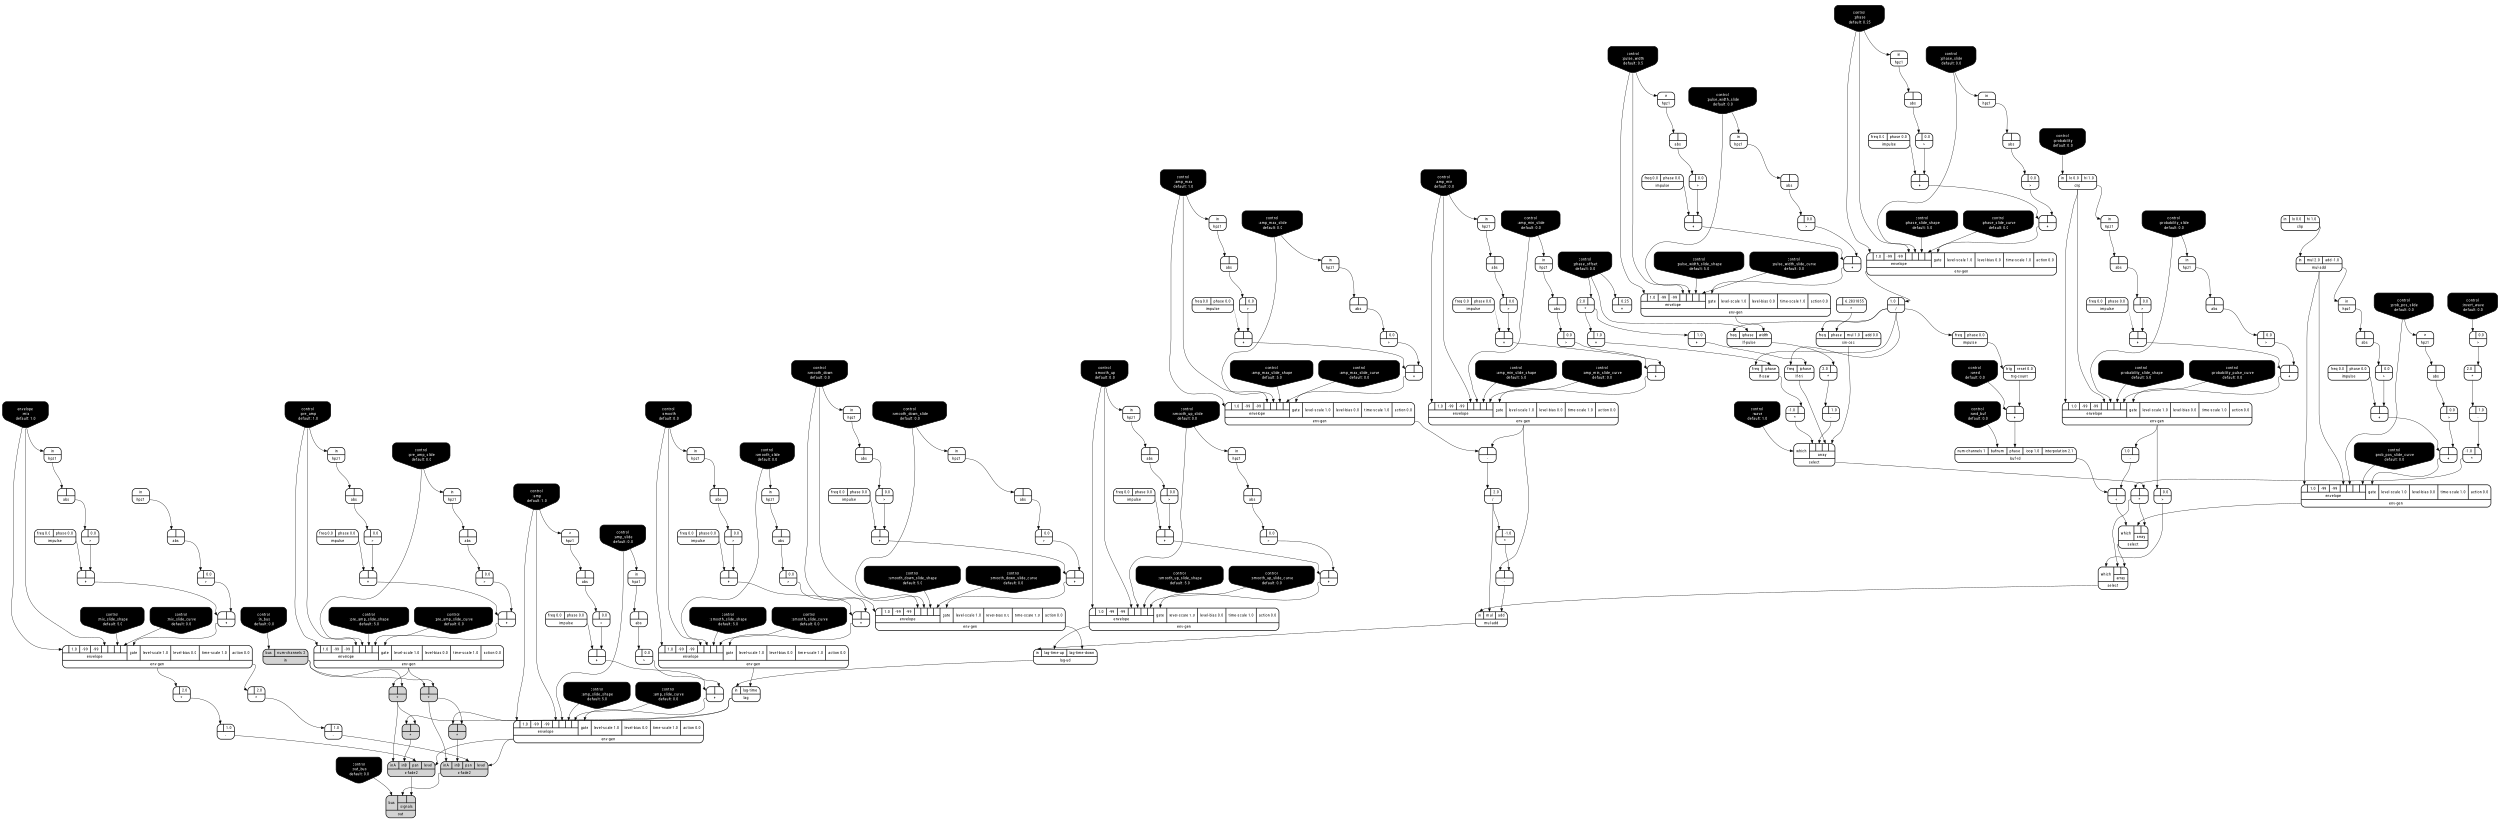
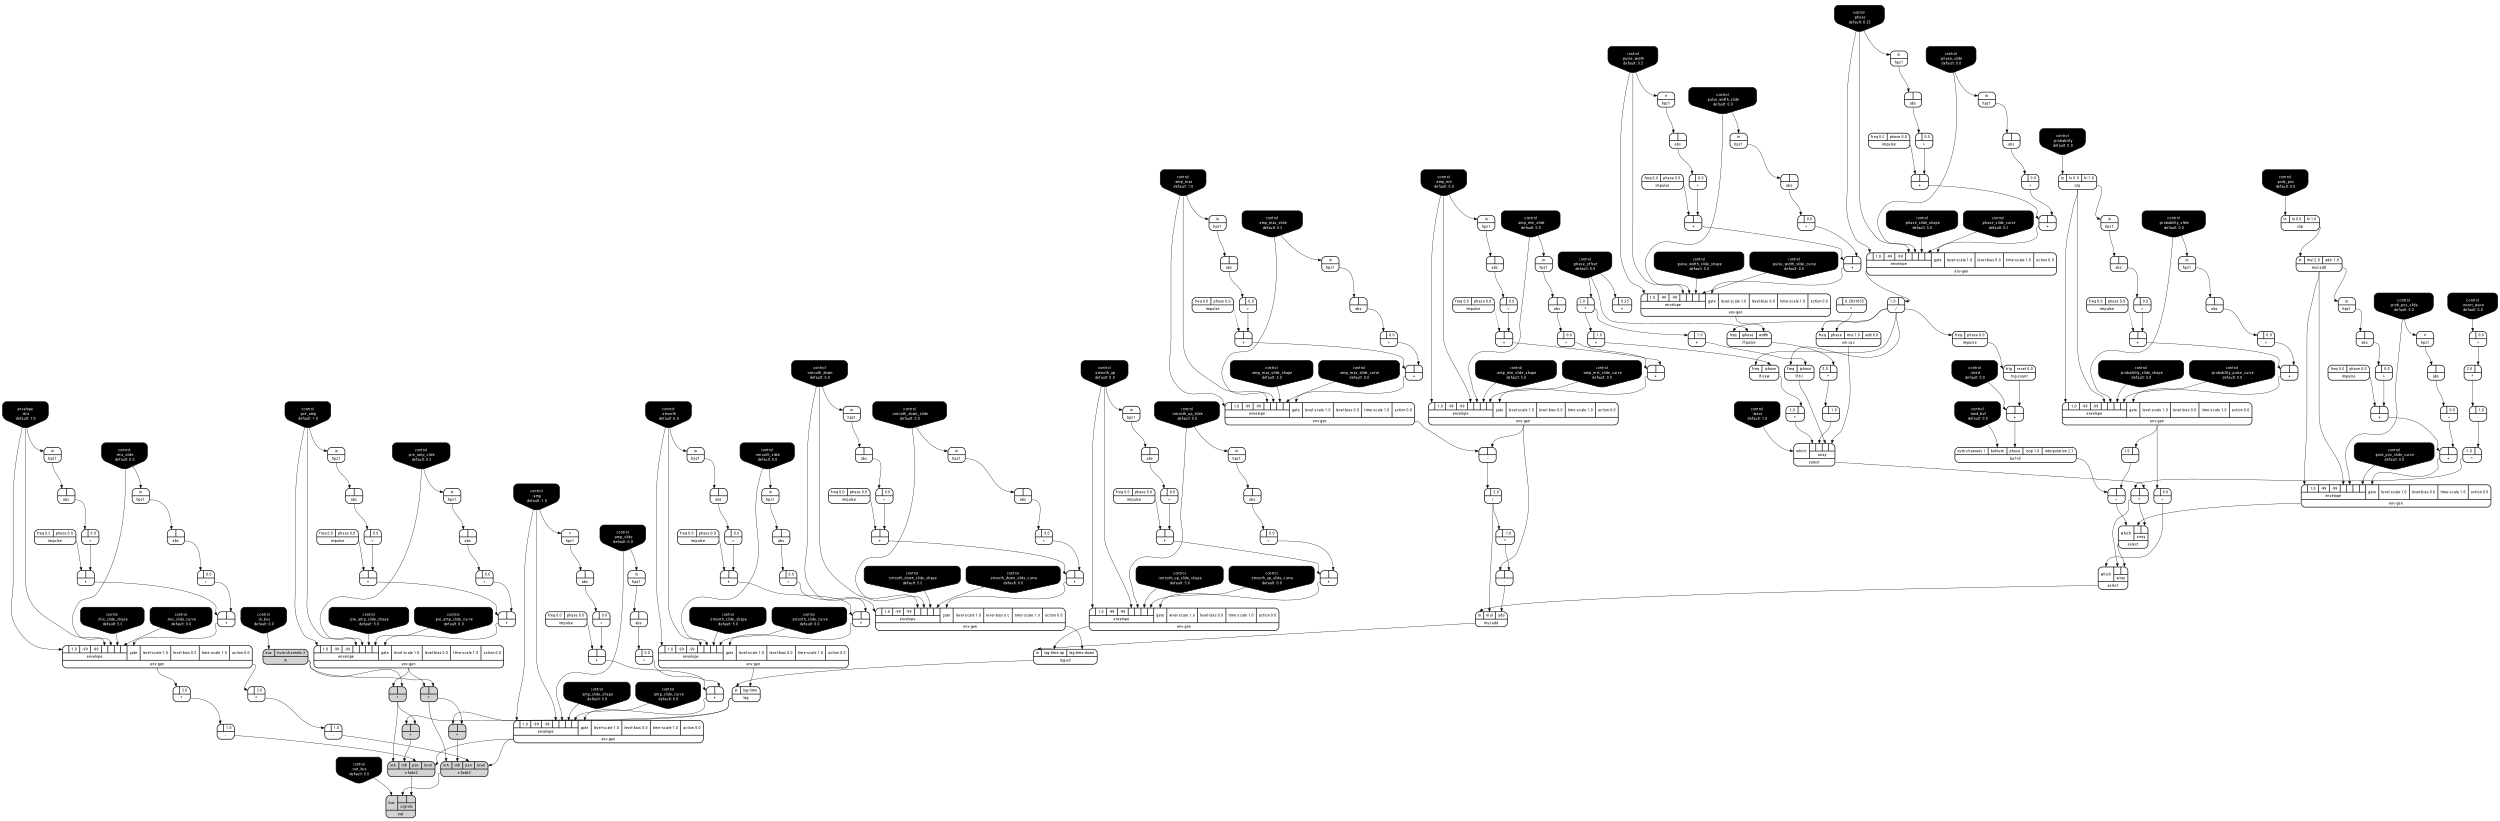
node "control :prob_pos default: 0.0": added
node "control :mix_slide default: 0.0": added
